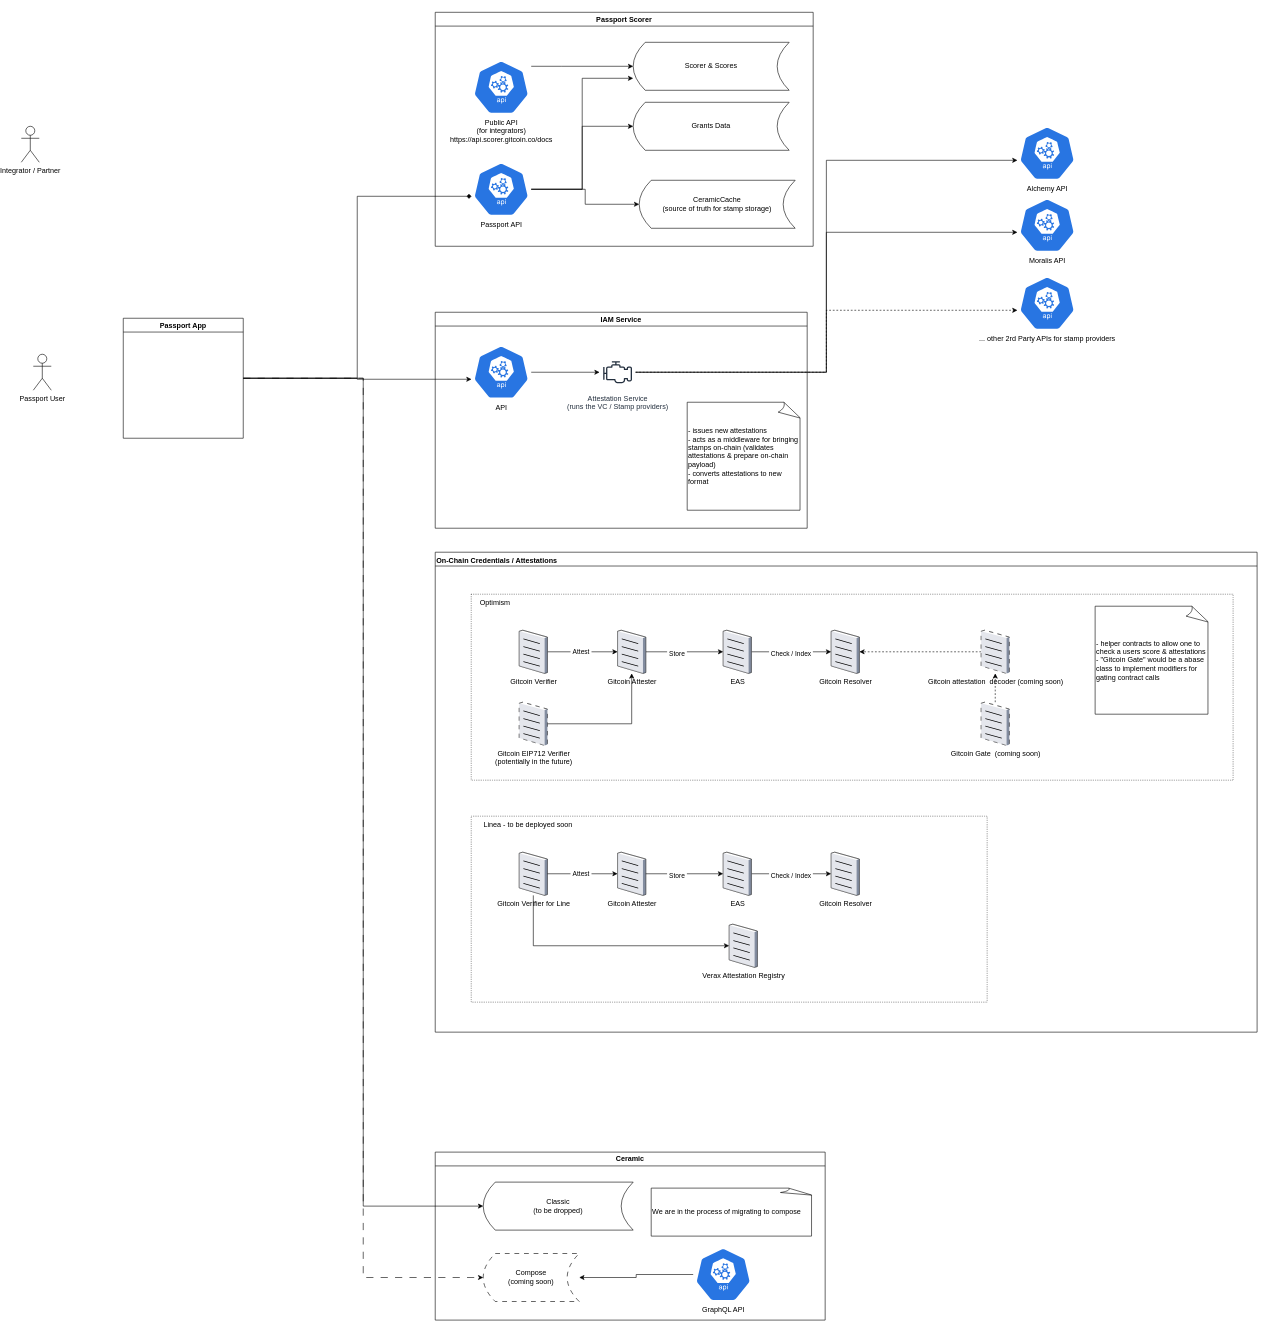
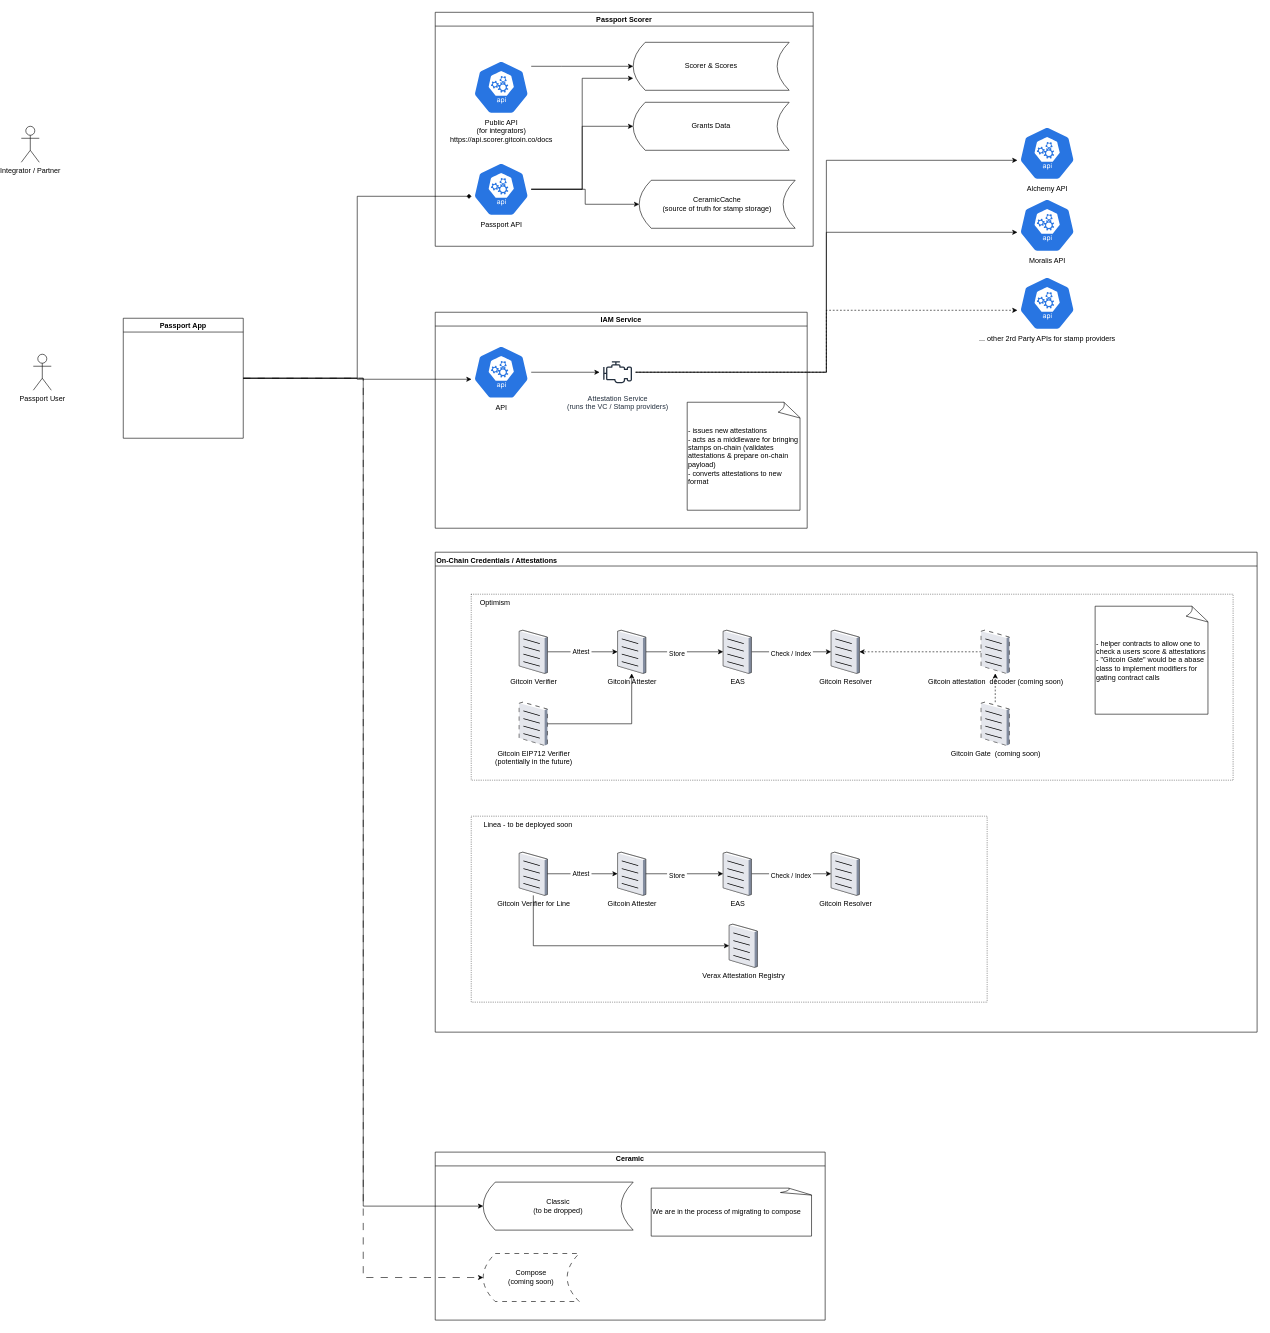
edge "GraphQL API" -> "Compose (coming soon)": removed
node "GraphQL API": removed
